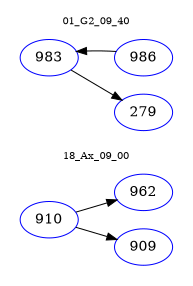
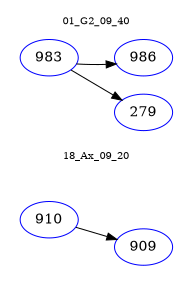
edge "986" -> "983": reversed
cluster "18_Ax_09_00": label "18_Ax_09_00" -> "18_Ax_09_20"
node "962": removed
